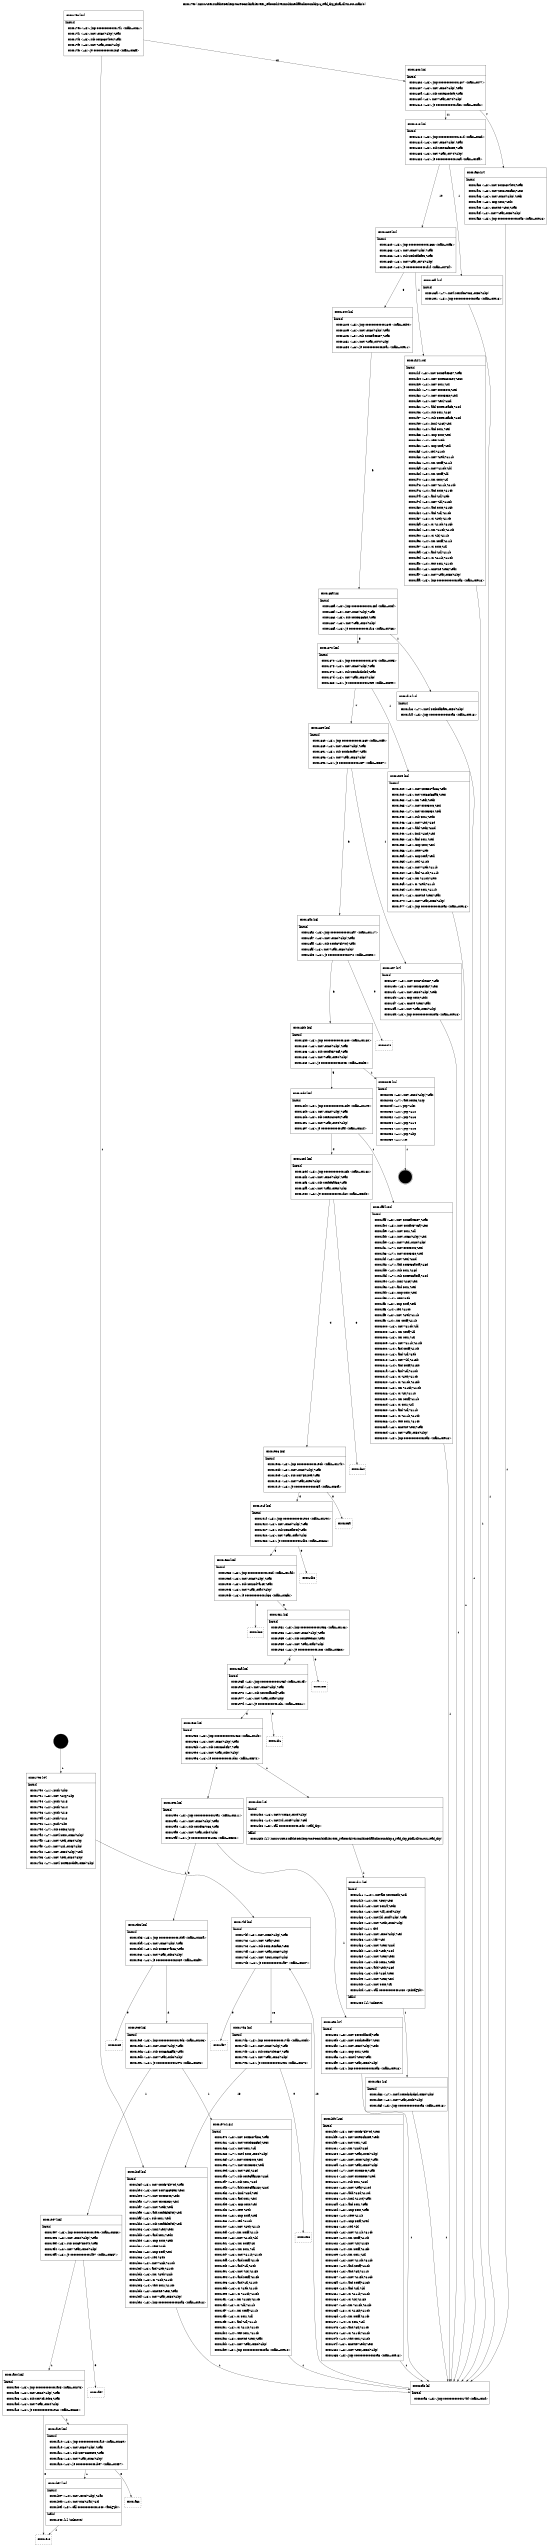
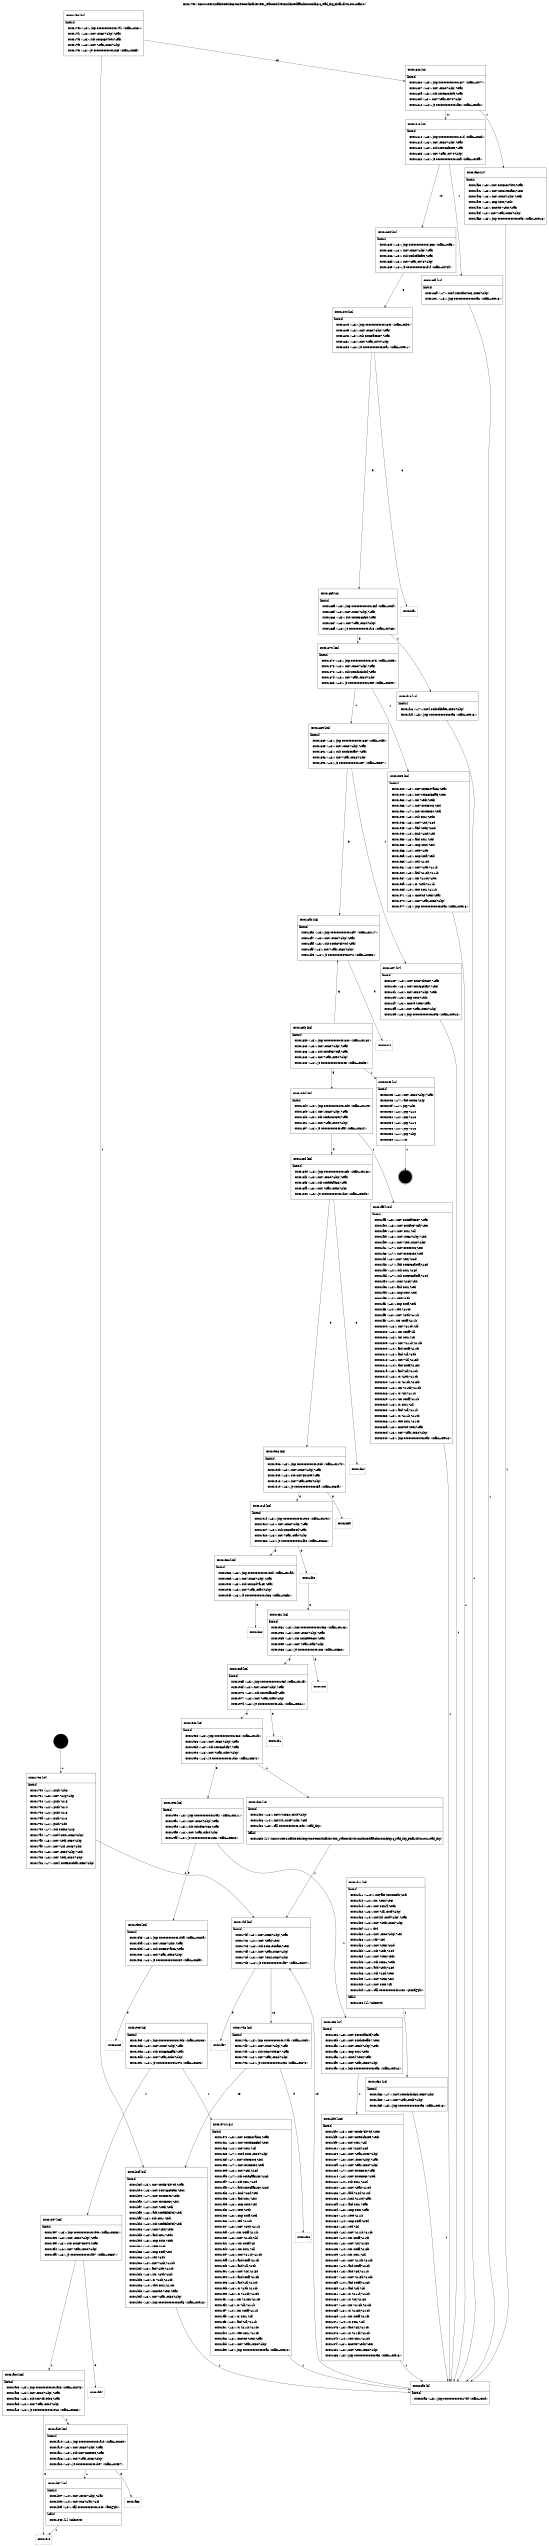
edge "0x401802 [22]" -> "0x401a3c [27]": label " 7" -> " 1"
node "0x401f1f [144]": removed
node "0x4020a1": added
edge "0x4018a2 [25]" -> "0x4018bb [25]": reversed
edge "0x401938 [25]" -> "0x401951 [25]": now "0x401db6" -> "0x401951 [25]"
edge "0x401d02 [15]" -> "0x401d11 [65]": now "0x401d02 [15]" -> "0x4017bf [23]"
edge "0x4019b5 [25]" -> "0x4019ce [25]": removed, label "2"
edge "0x401c96 [27]" -> "0x4020a8 [5]": now "0x401c96 [27]" -> "0x401bf4 [150]"
